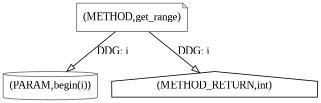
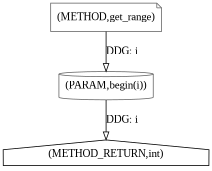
edge "(METHOD,get_range)" -> "(METHOD_RETURN,int)": now "(PARAM,begin(i))" -> "(METHOD_RETURN,int)"
